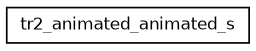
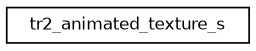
node "tr2_animated_animated_s": label "tr2_animated_animated_s" -> "tr2_animated_texture_s"
